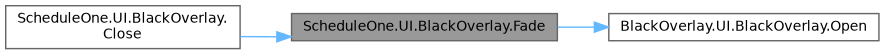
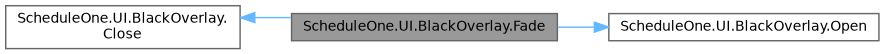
node "BlackOverlay.UI.BlackOverlay.Open": label "BlackOverlay.UI.BlackOverlay.Open" -> "ScheduleOne.UI.BlackOverlay.Open"
edge "ScheduleOne.UI.BlackOverlay. Close" -> "ScheduleOne.UI.BlackOverlay.Fade": reversed
